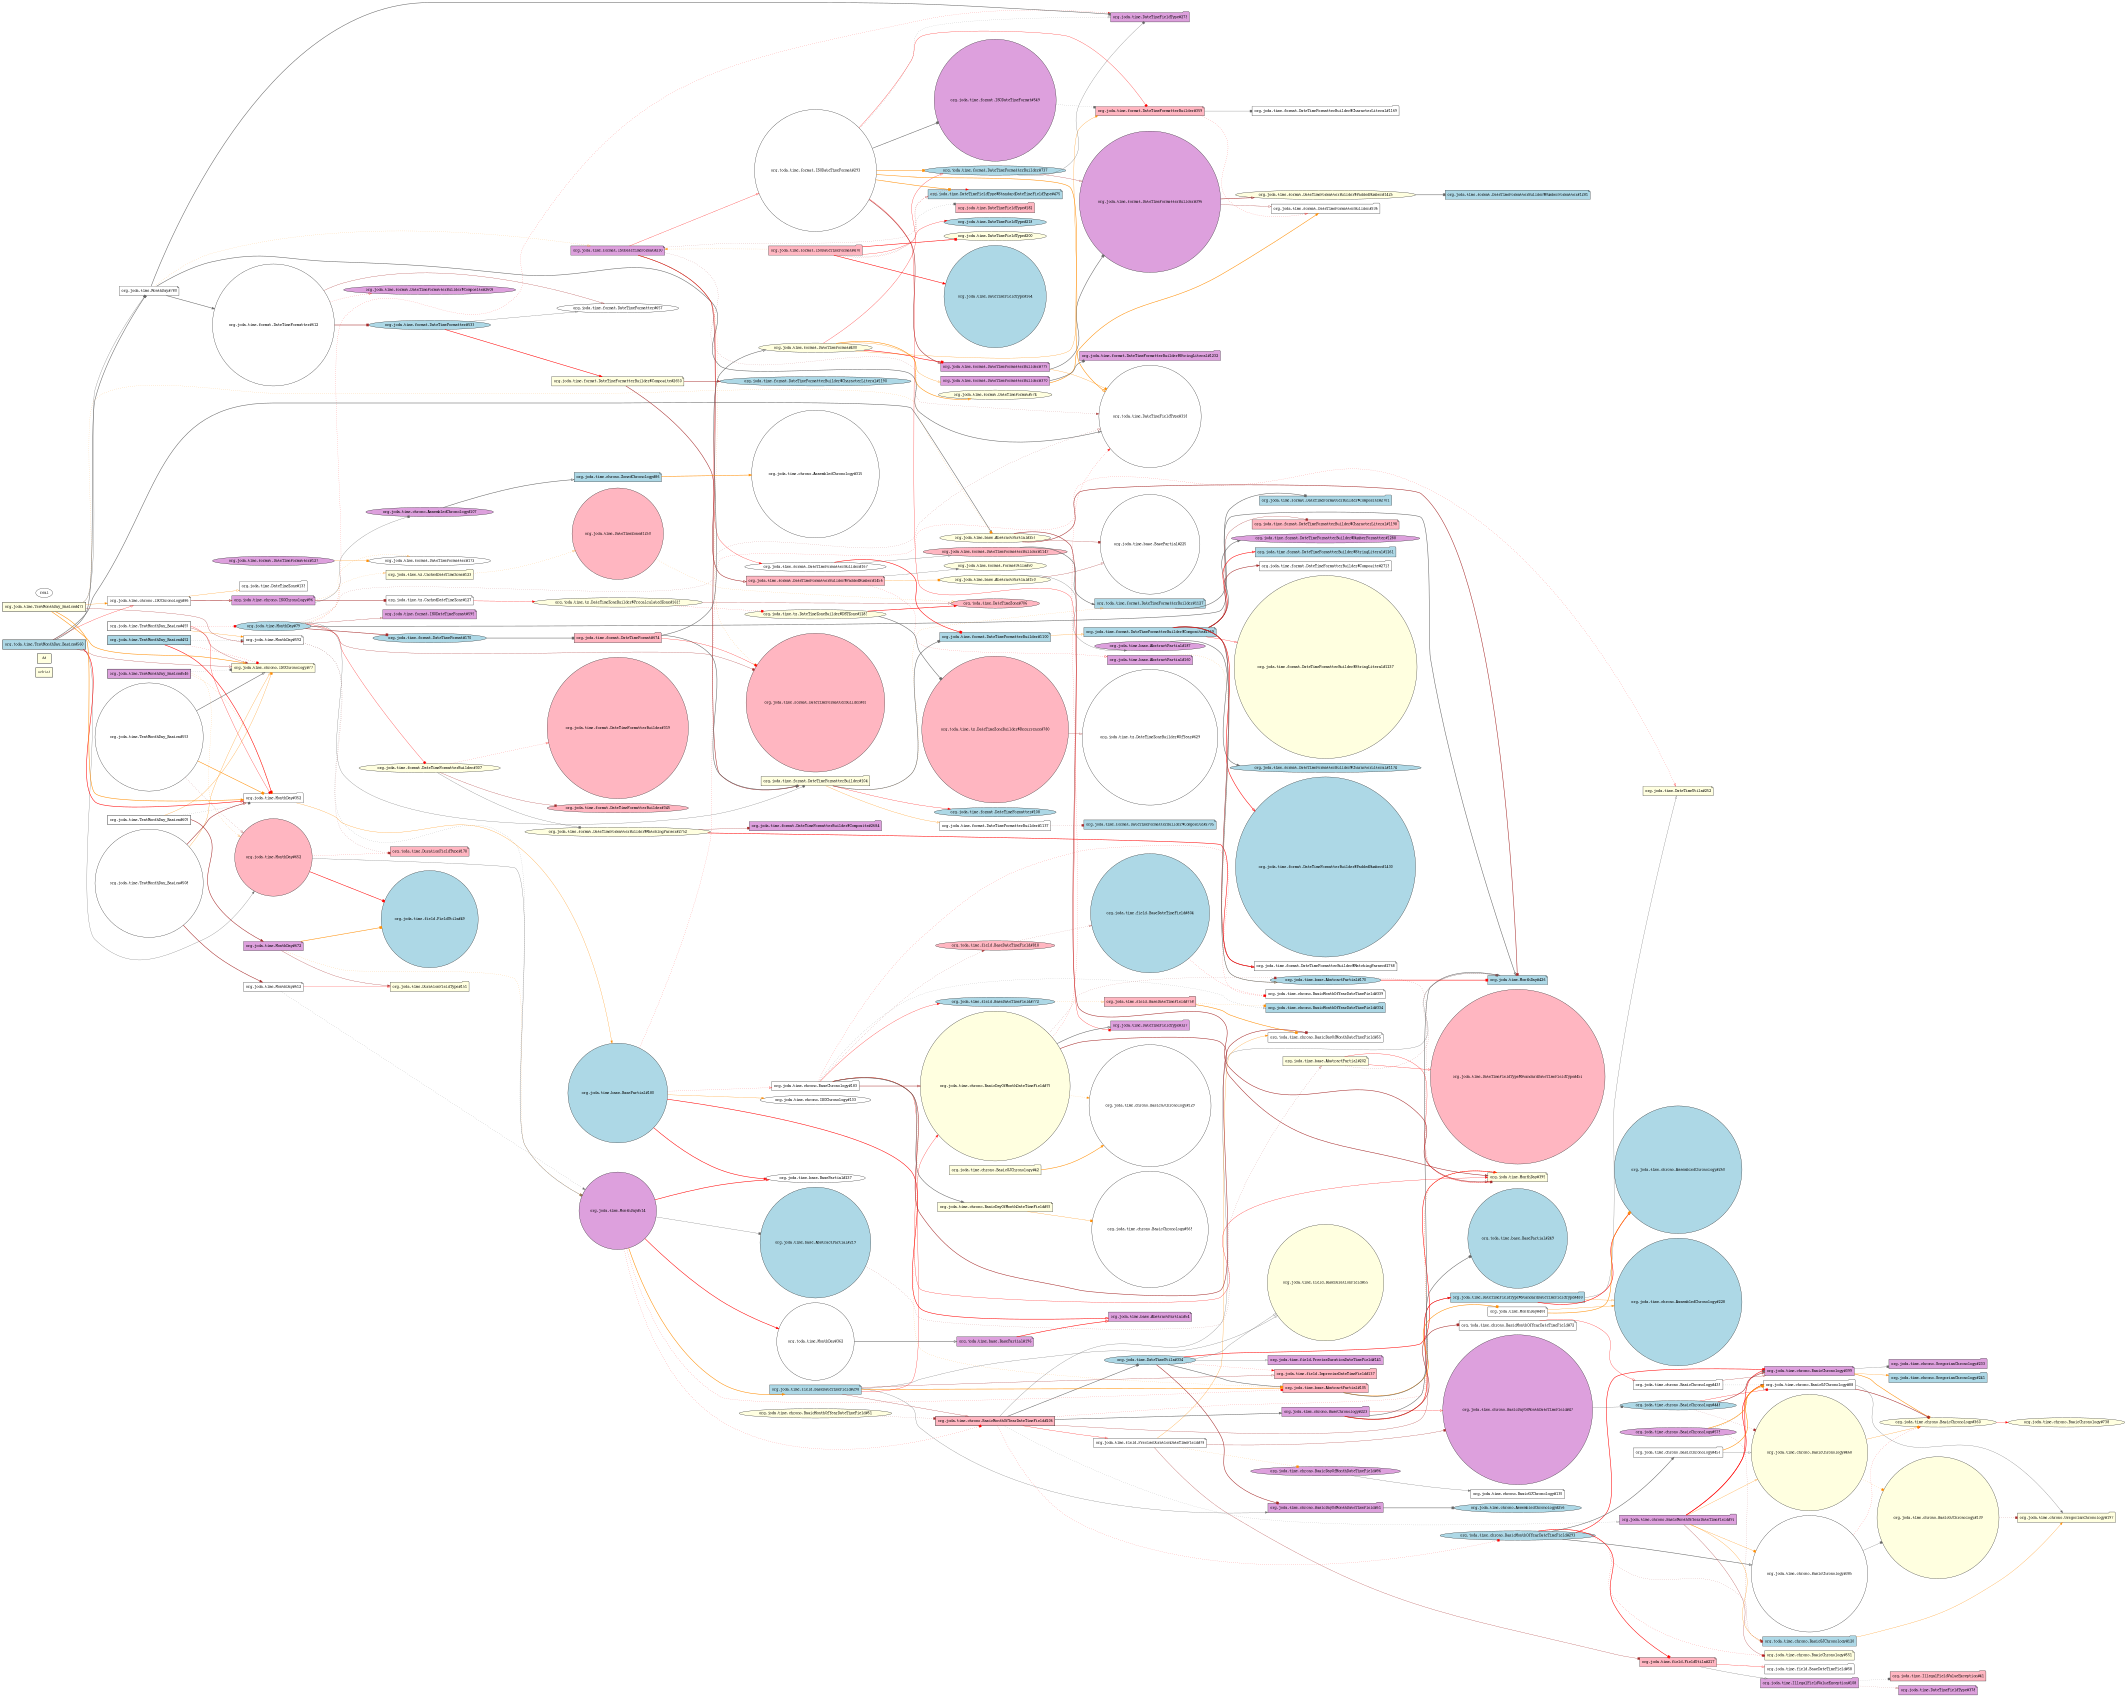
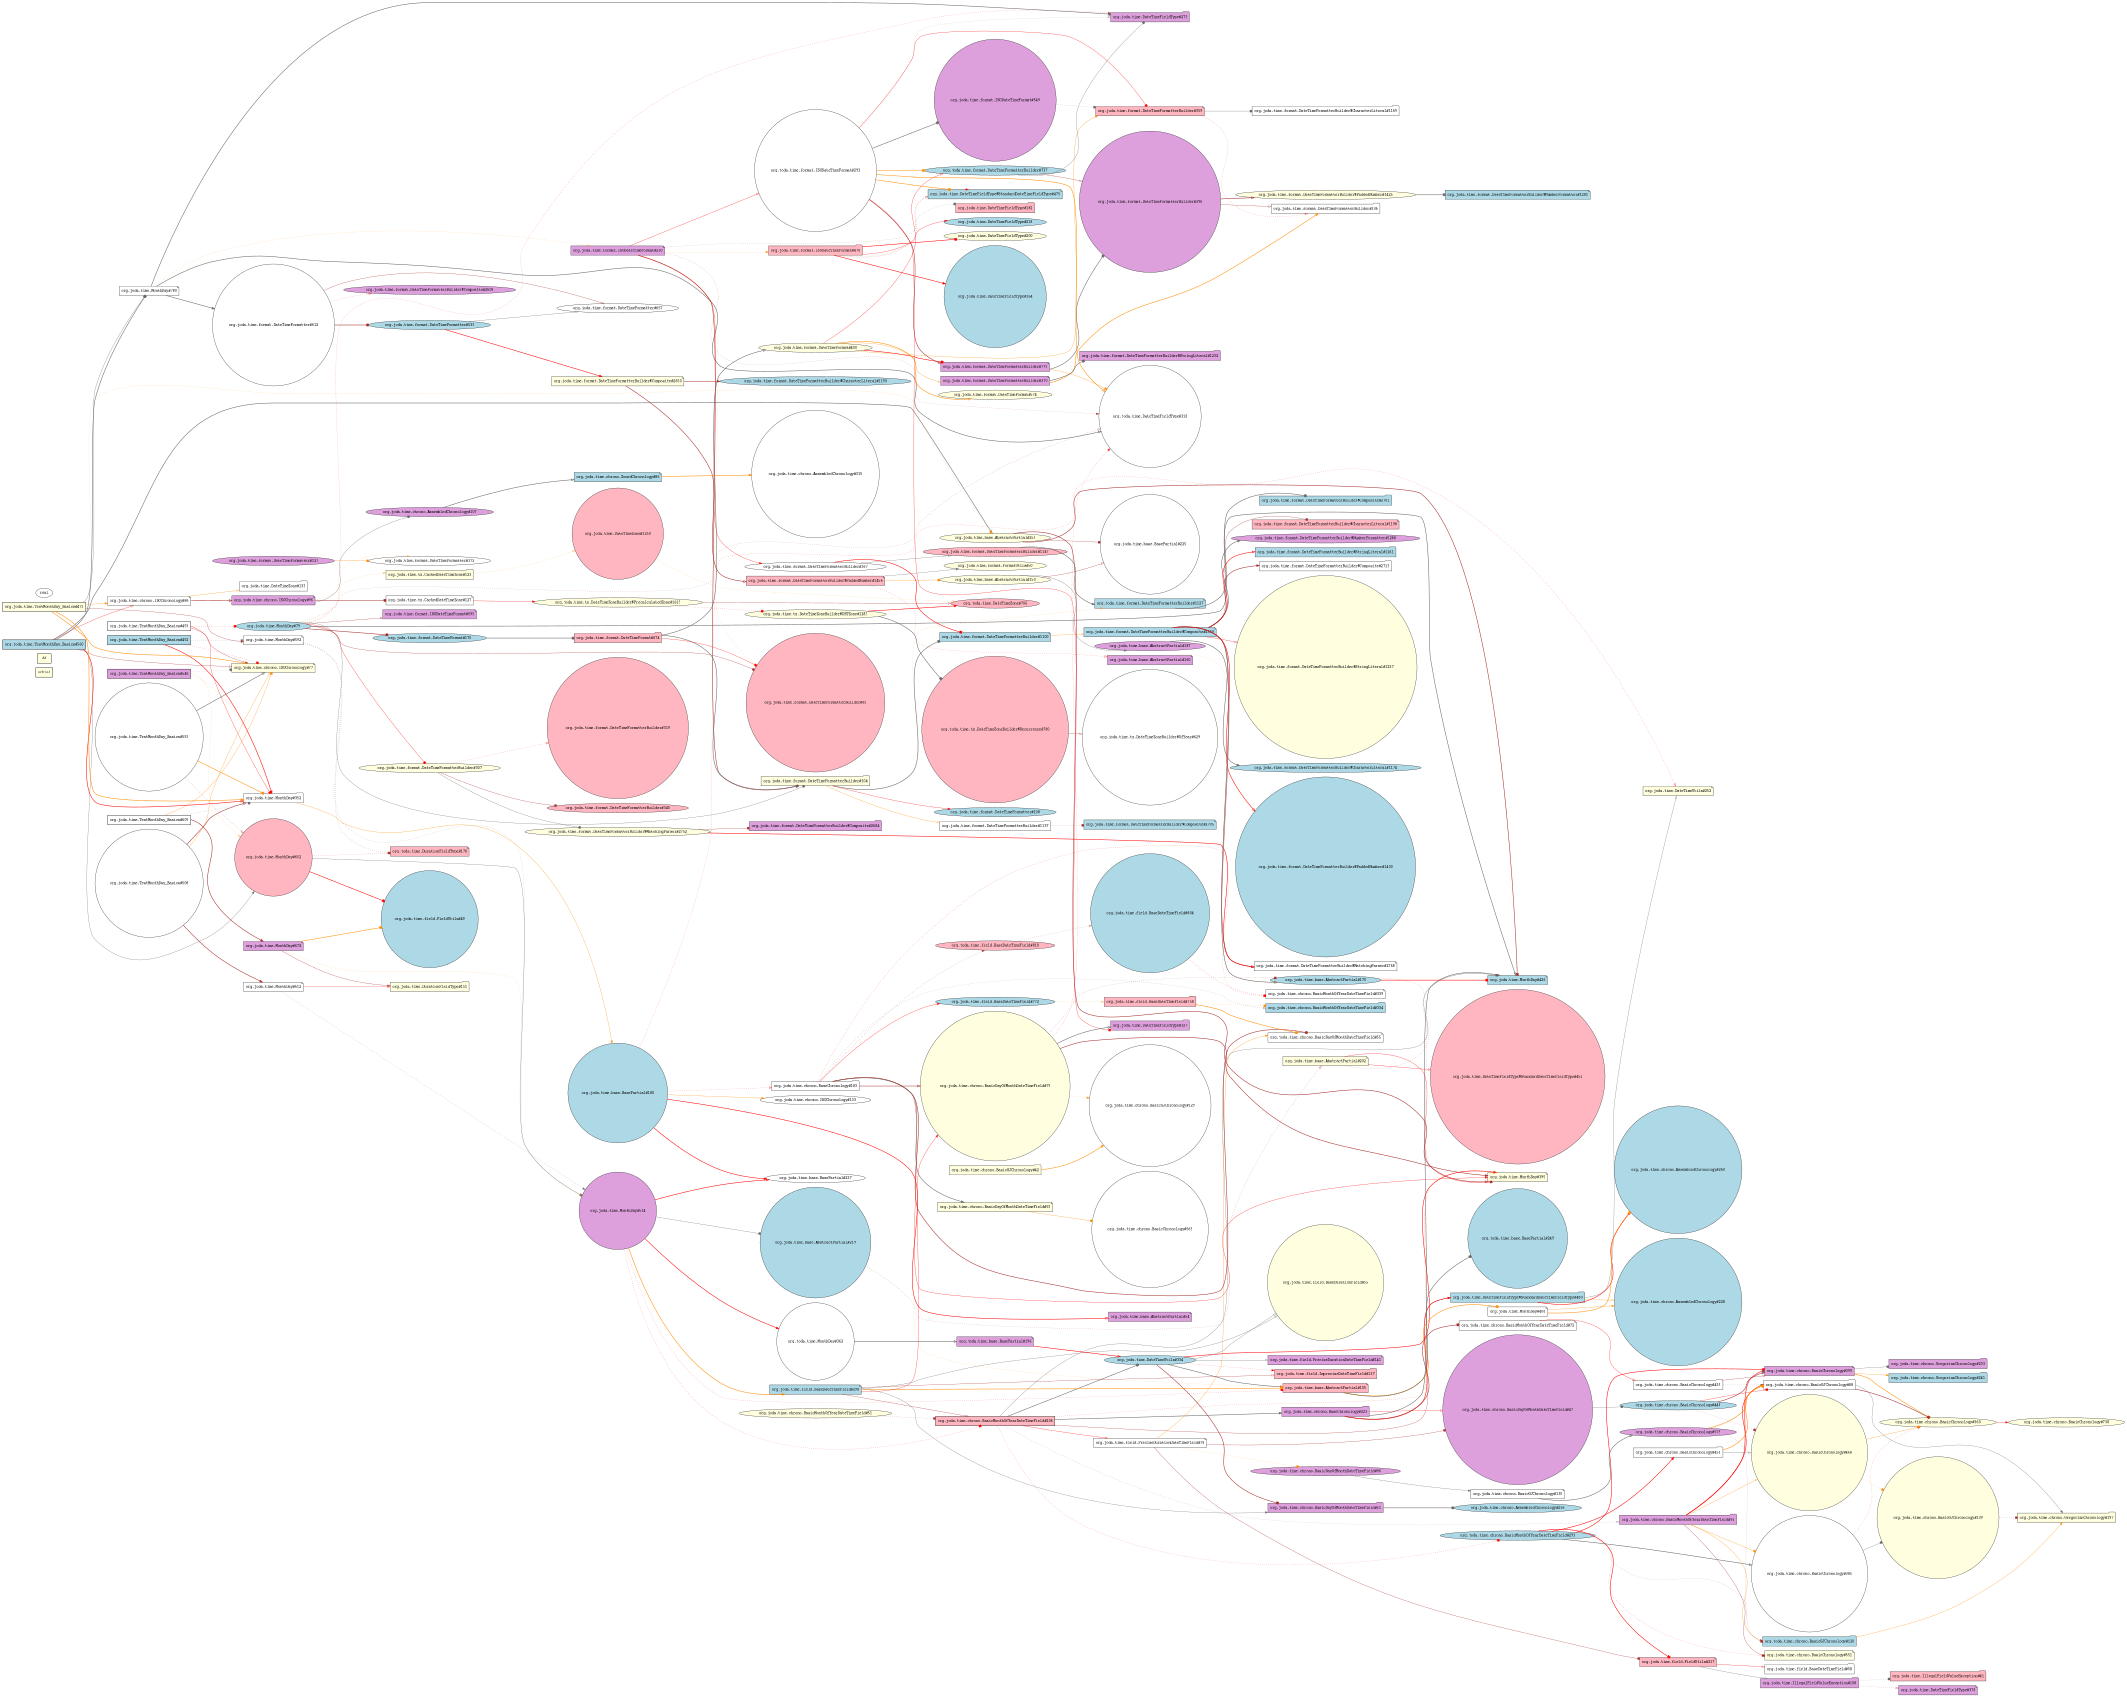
edge "org.joda.time.format.ISODateTimeFormat#470" -> "org.joda.time.format.ISODateTimeFormat#230": reversed
edge "org.joda.time.TestMonthDay_Basics#459" -> "org.joda.time.MonthDay#592": removed
edge "org.joda.time.TestMonthDay_Basics#546" -> "org.joda.time.MonthDay#352": arrowhead box -> onormal
edge "org.joda.time.base.BasePartial#196" -> "org.joda.time.base.AbstractPartial#54": now "org.joda.time.base.BasePartial#196" -> "org.joda.time.DateTimeUtils#334"
edge "org.joda.time.chrono.BasicGJChronology#135" -> "org.joda.time.chrono.BasicChronology#575": added
edge "org.joda.time.chrono.BasicMonthOfYearDateTimeField#293" -> "org.joda.time.chrono.BasicChronology#458": color gray40 -> red
